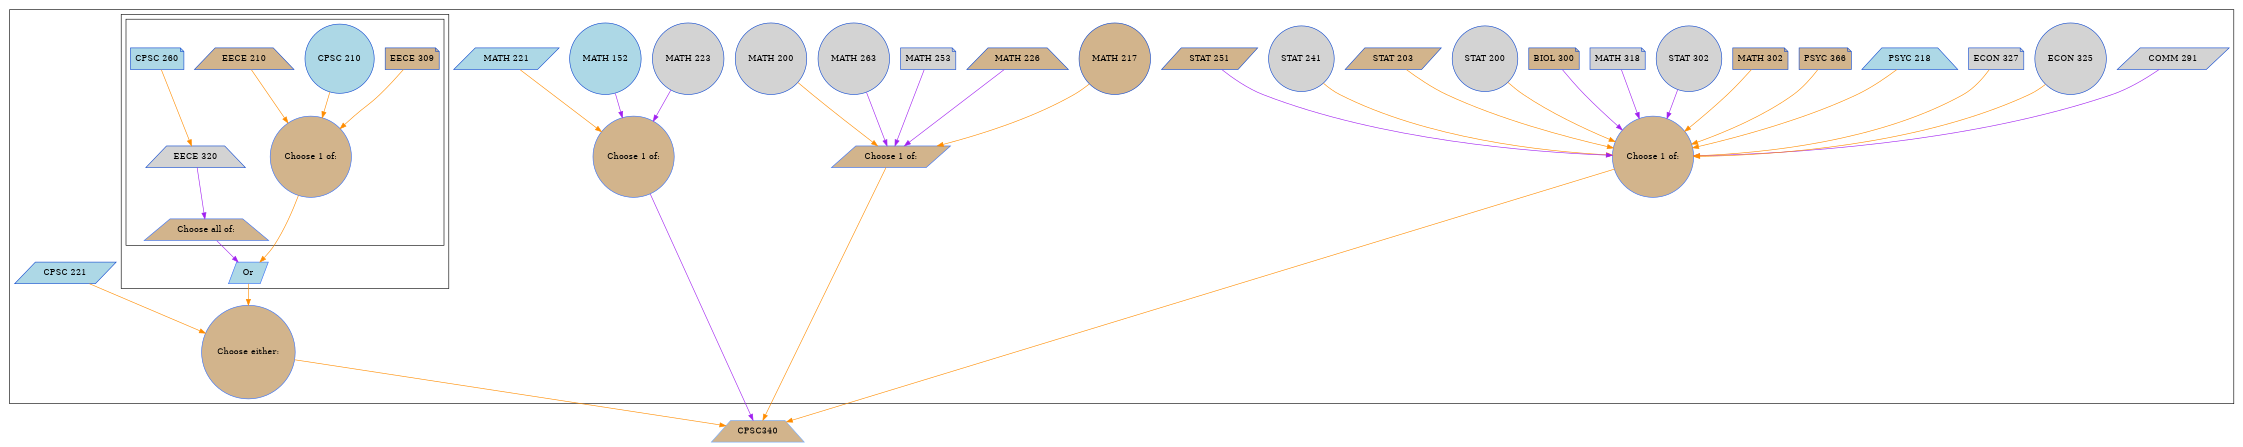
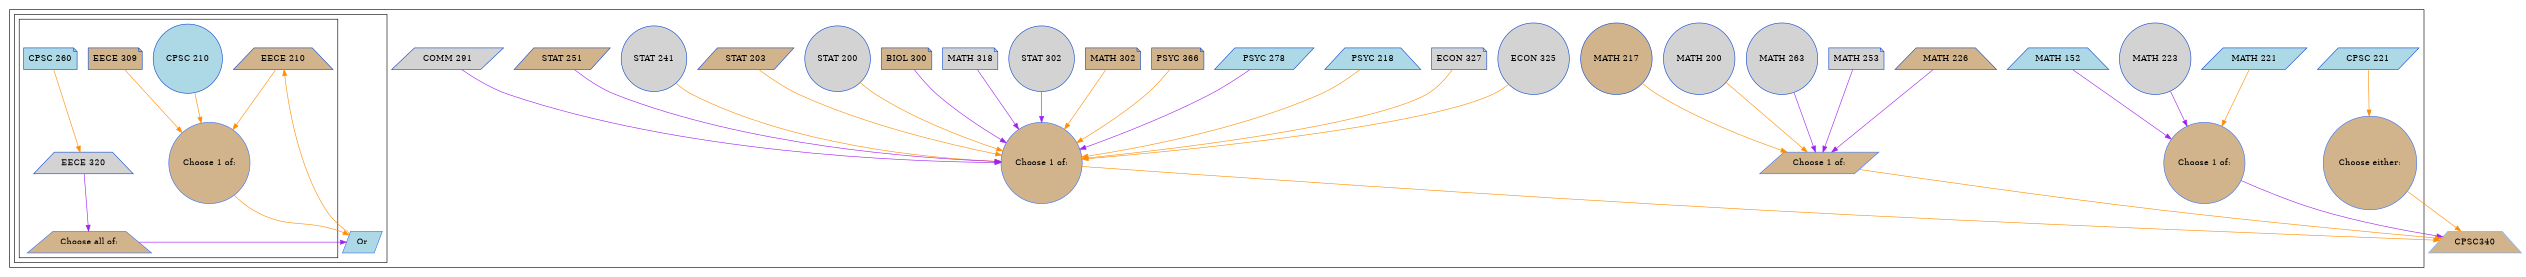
node "MATH 152": shape circle -> trapezium
node "PSYC 278": added
edge "Or" -> "Choose either:": now "Or" -> "EECE 210"
